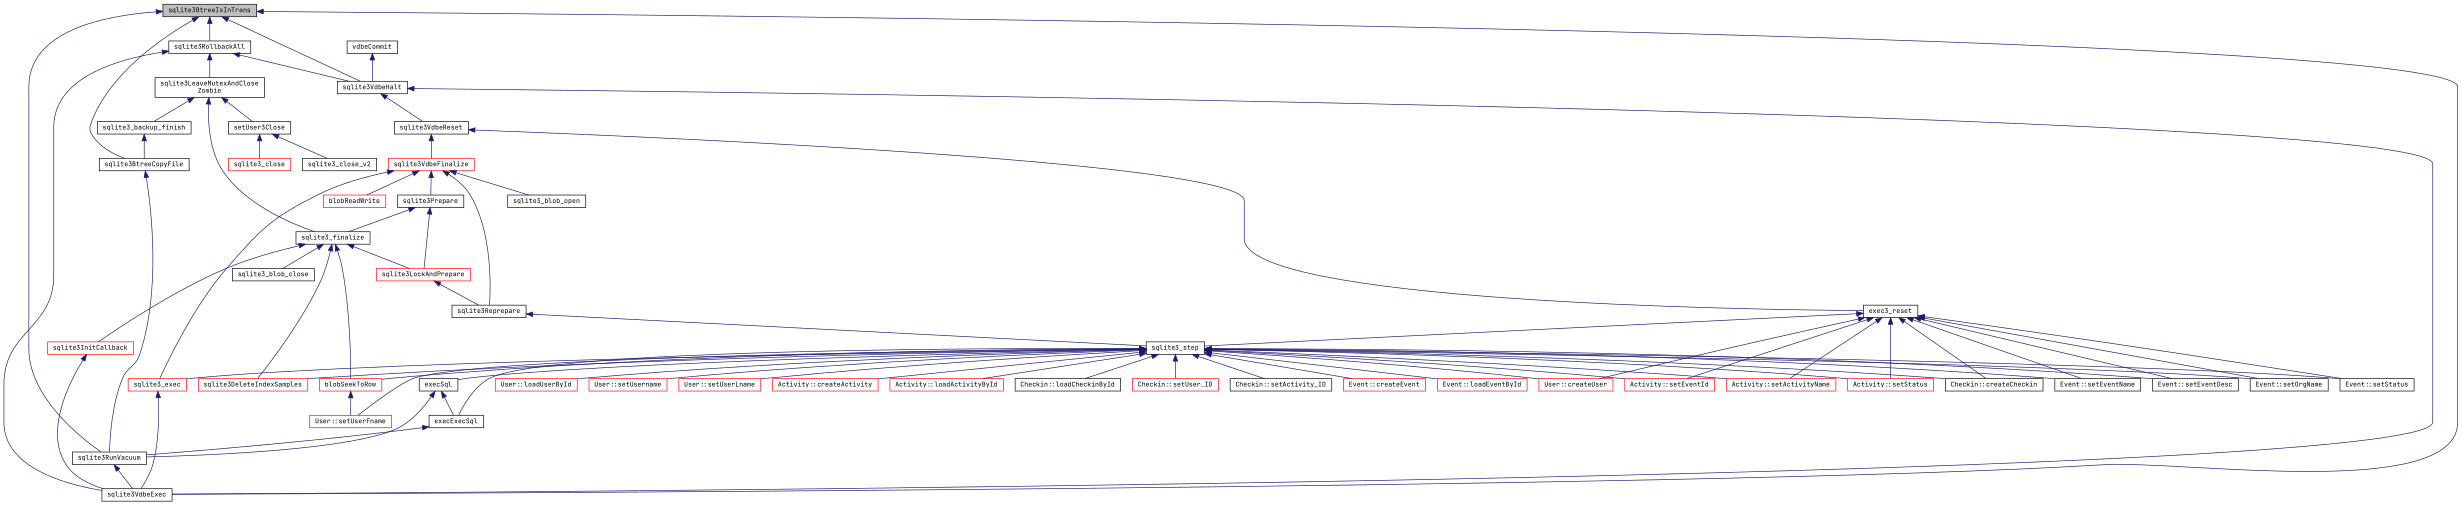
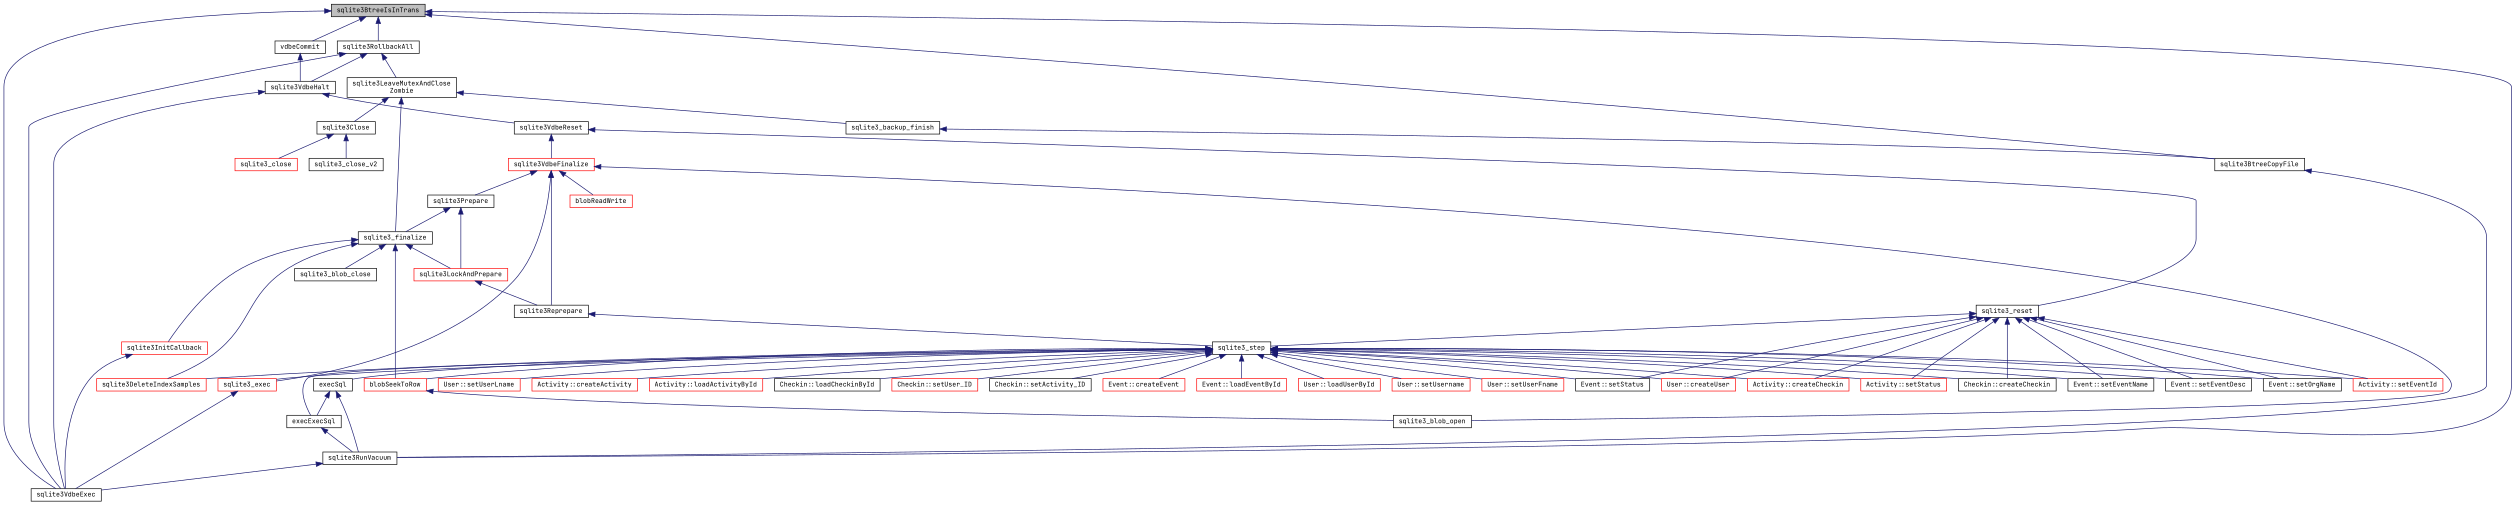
edge "sqlite3VdbeHalt" -> "sqlite3BtreeIsInTrans": now "vdbeCommit" -> "sqlite3BtreeIsInTrans"
node "setUser3Close": label "setUser3Close" -> "sqlite3Close"
node "exec3_reset": label "exec3_reset" -> "sqlite3_reset"
node "Activity::setActivityName": label "Activity::setActivityName" -> "Activity::createCheckin"
edge "User::setUserFname" -> "blobSeekToRow": now "sqlite3_blob_open" -> "blobSeekToRow"
